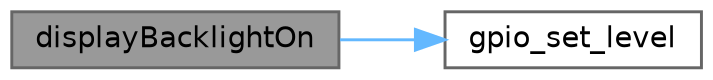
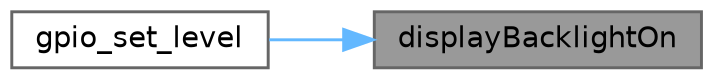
edge "displayBacklightOn" -> "gpio_set_level": reversed
